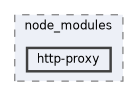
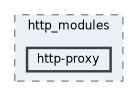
cluster "node_modules": label "node_modules" -> "http_modules"
